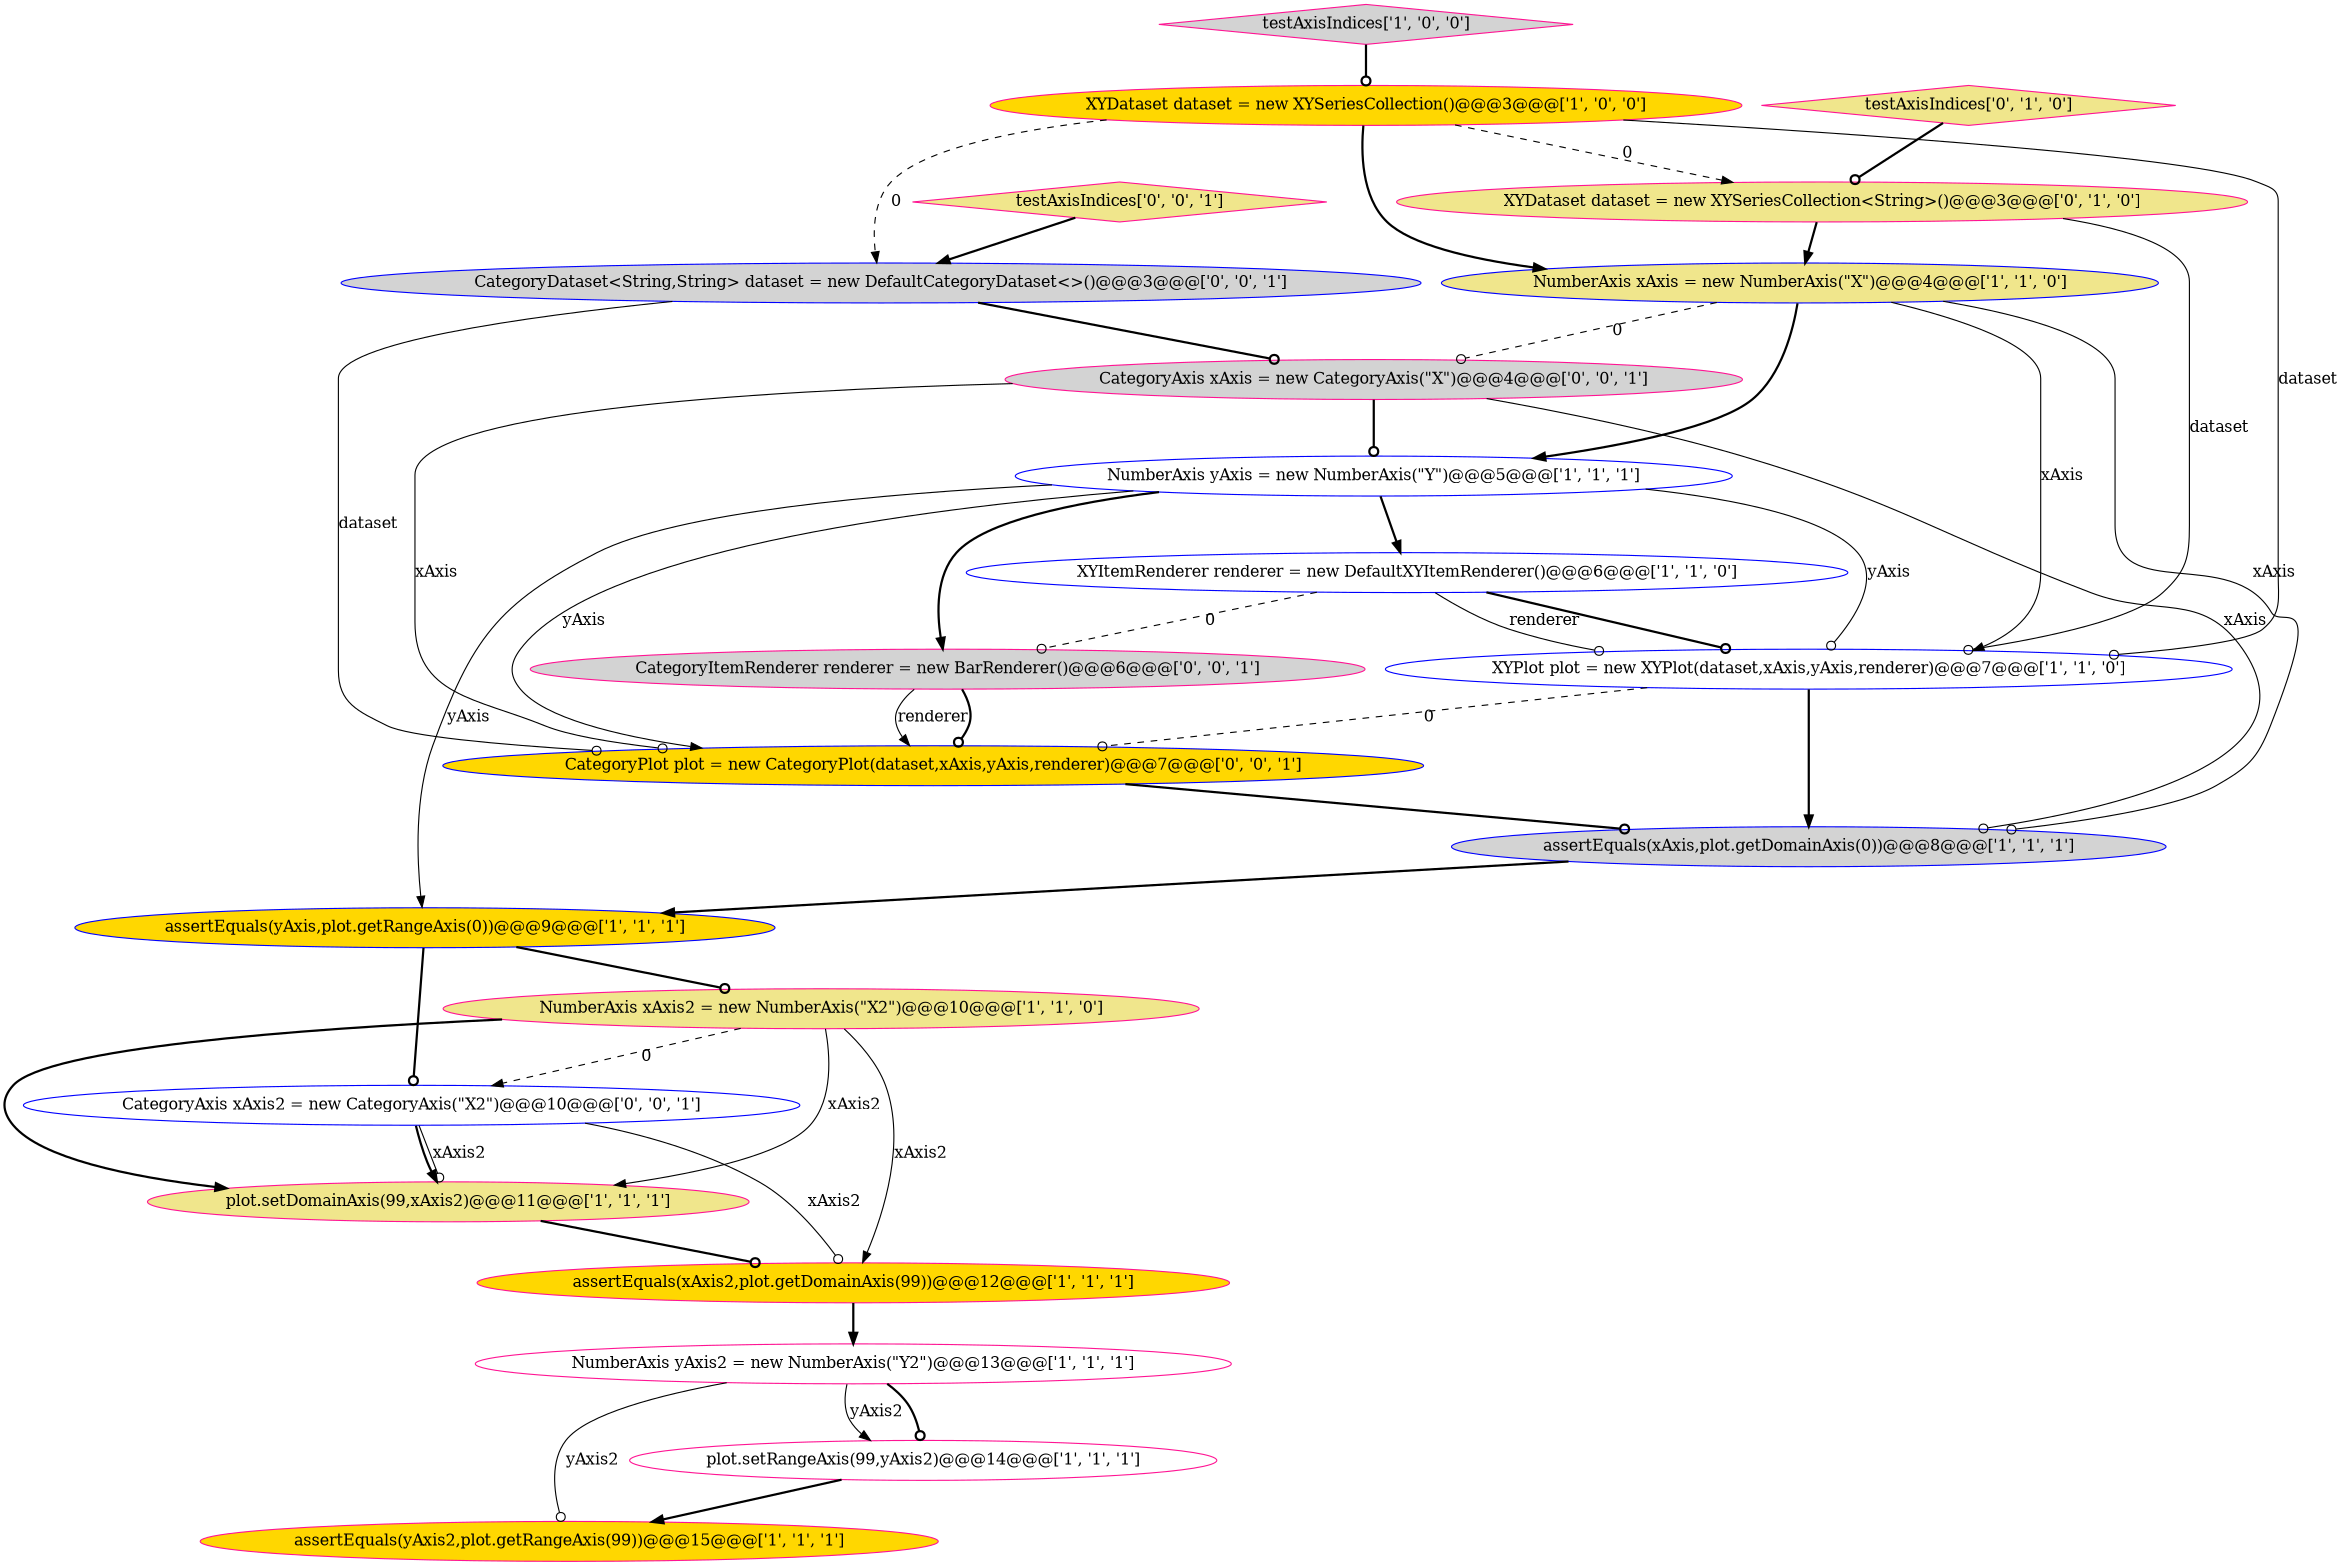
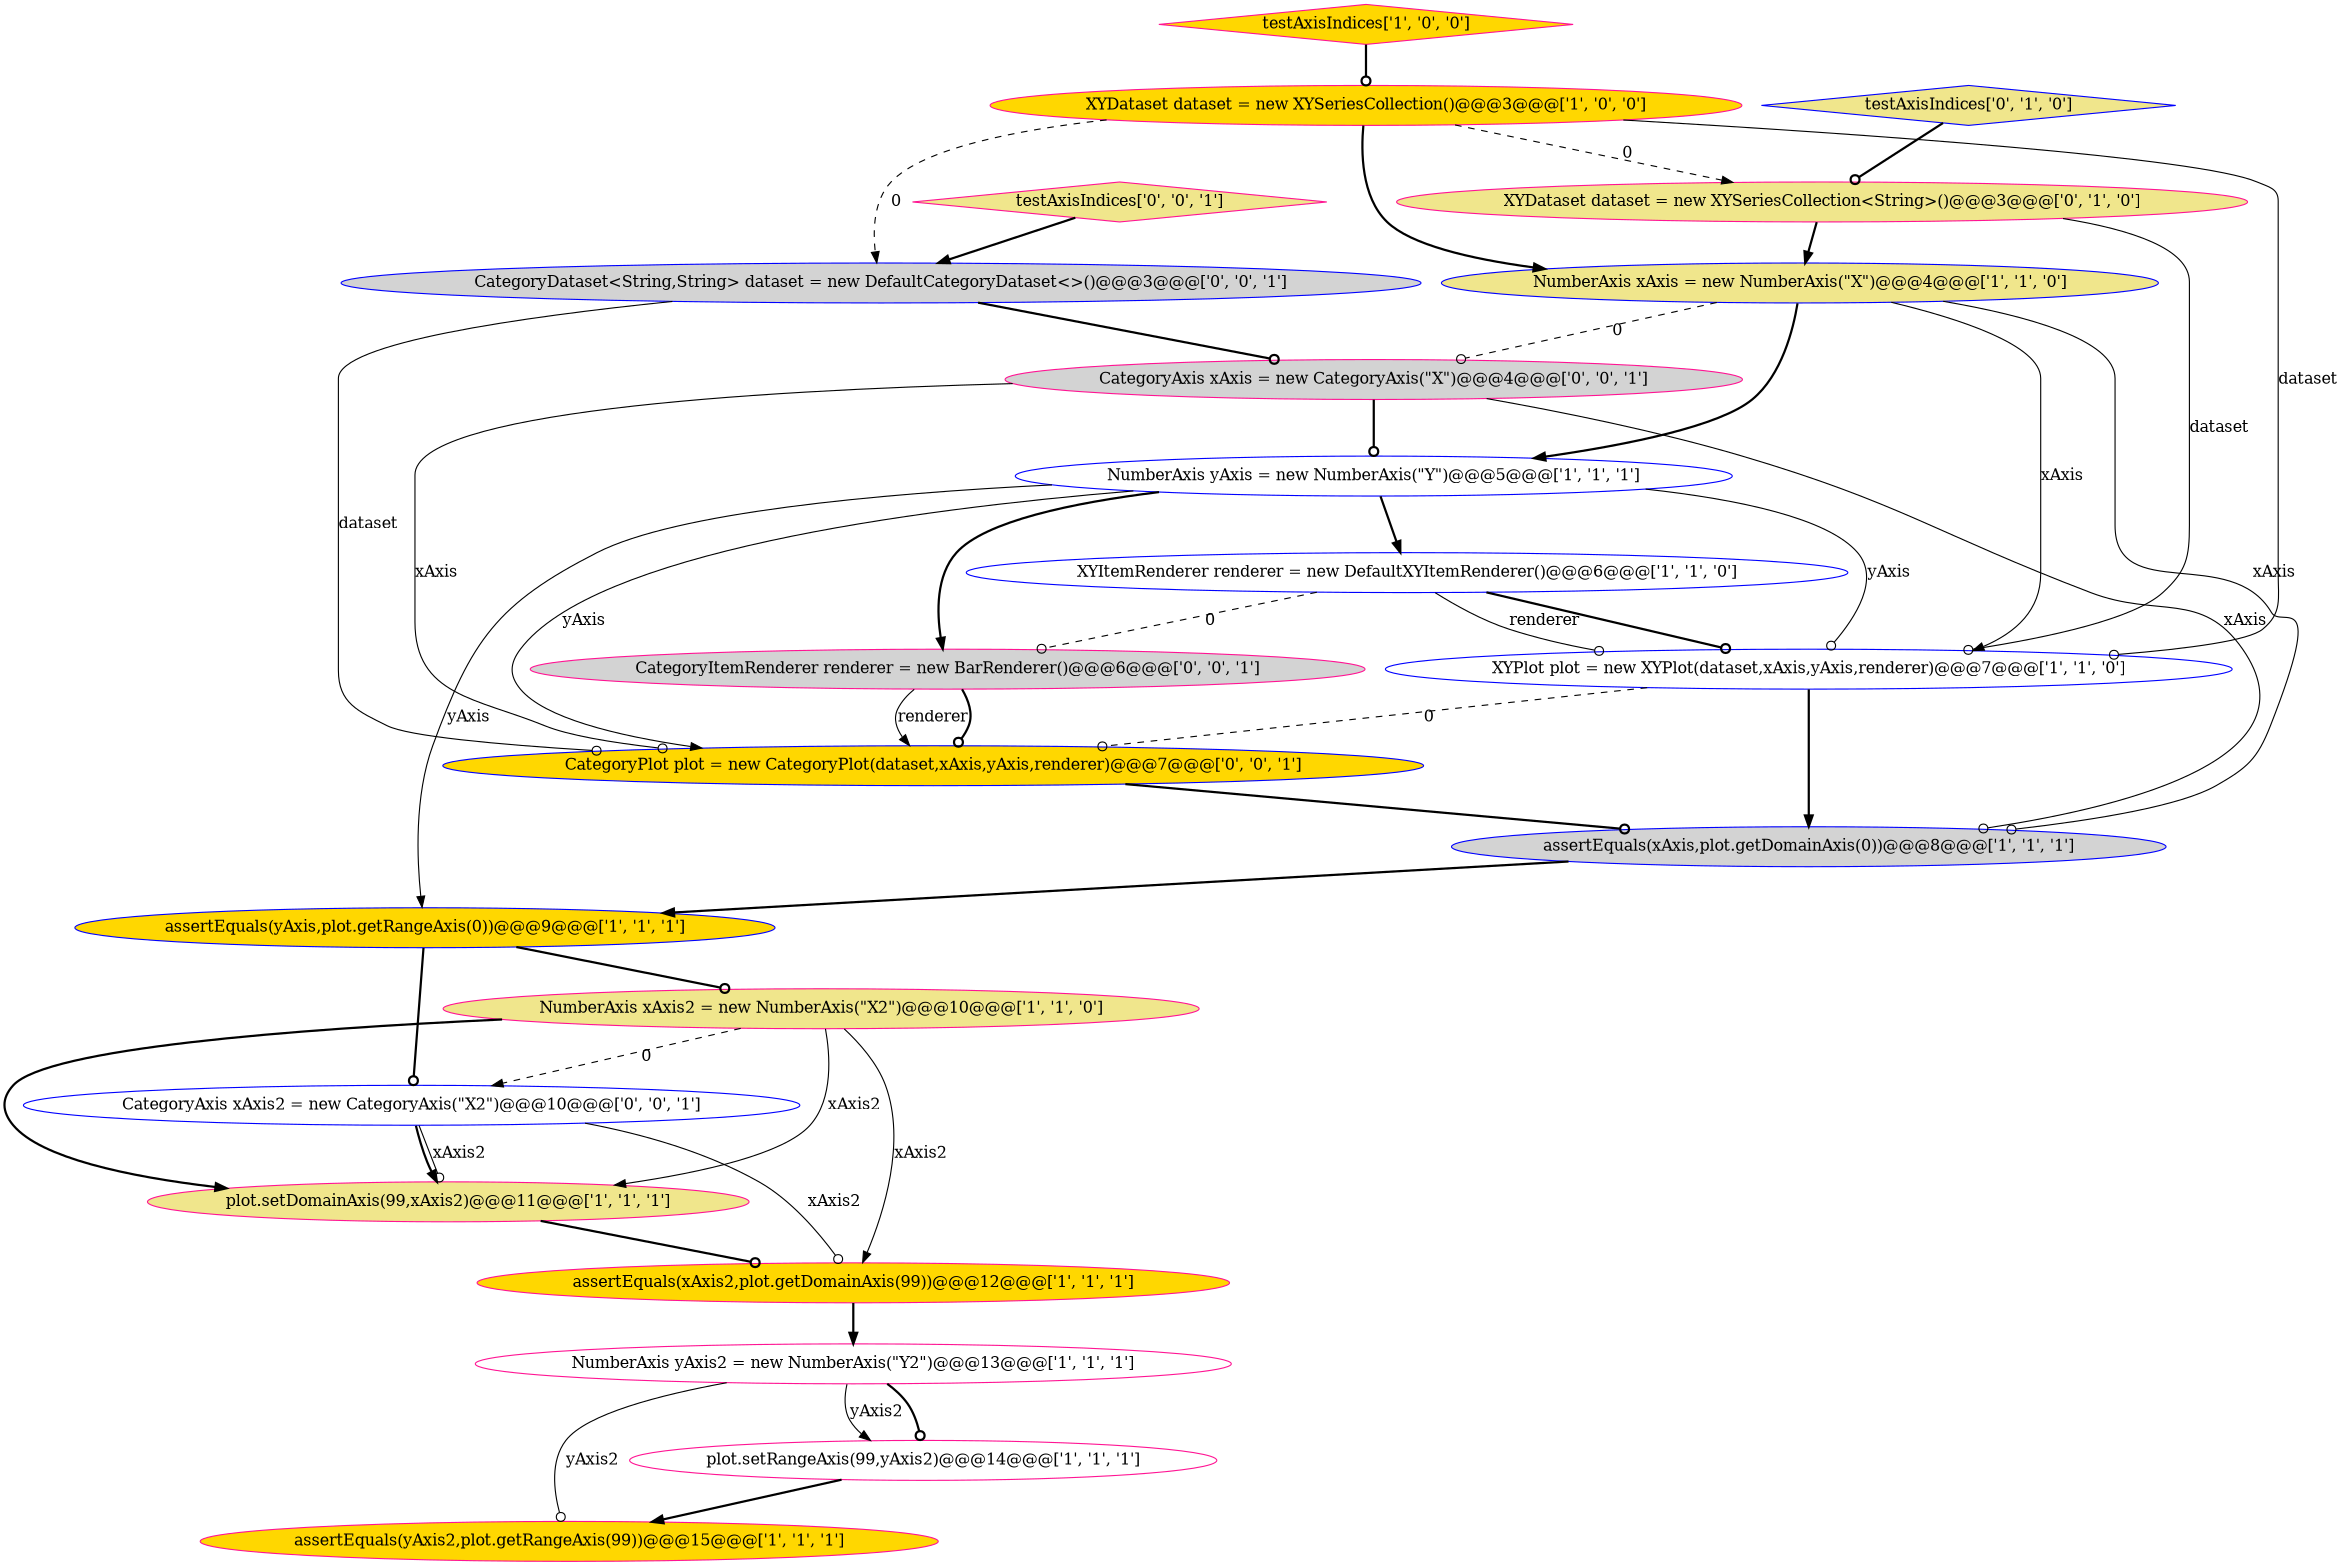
node "testAxisIndices['1', '0', '0']": fillcolor lightgrey -> gold
node "testAxisIndices['0', '1', '0']": color deeppink -> blue
